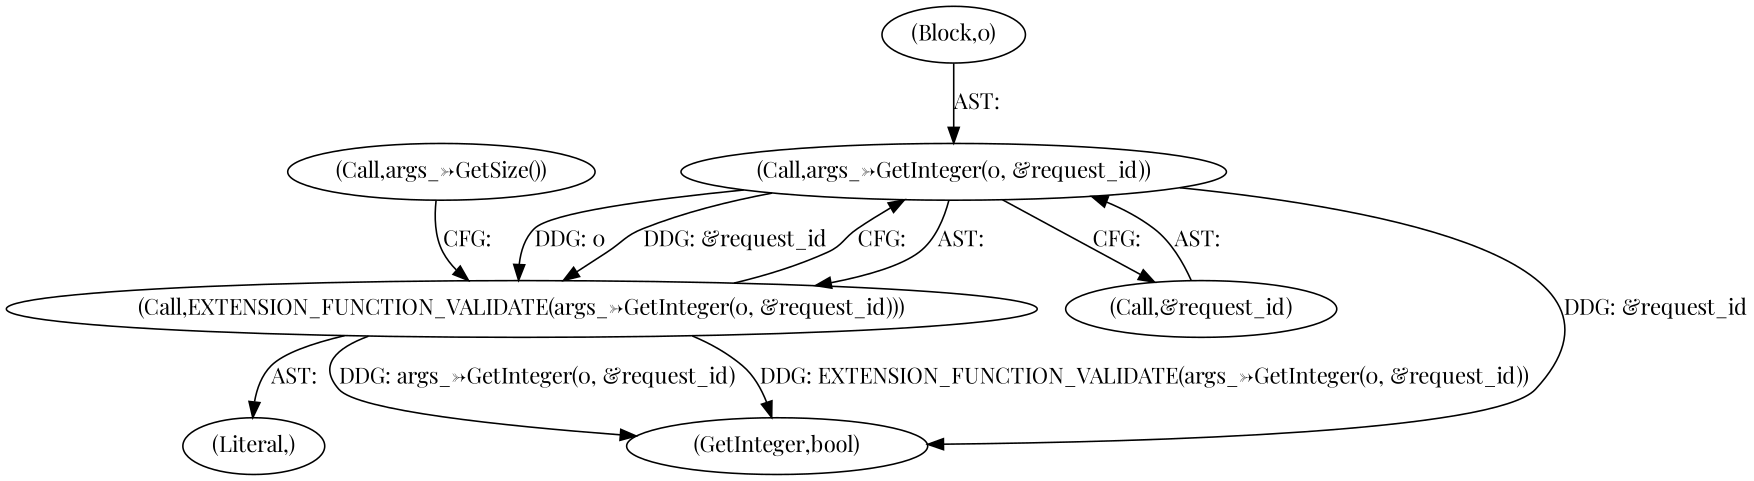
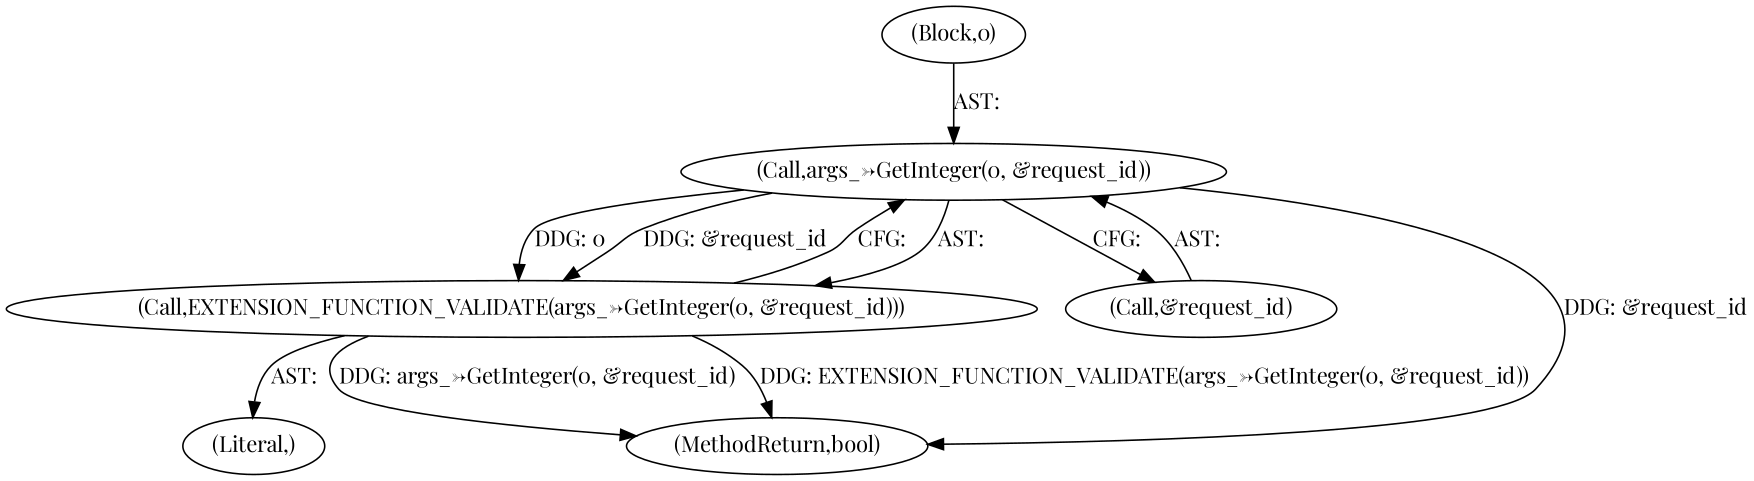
node "(Call,args_->GetSize())": removed
node "(GetInteger,bool)": label "(GetInteger,bool)" -> "(MethodReturn,bool)"
